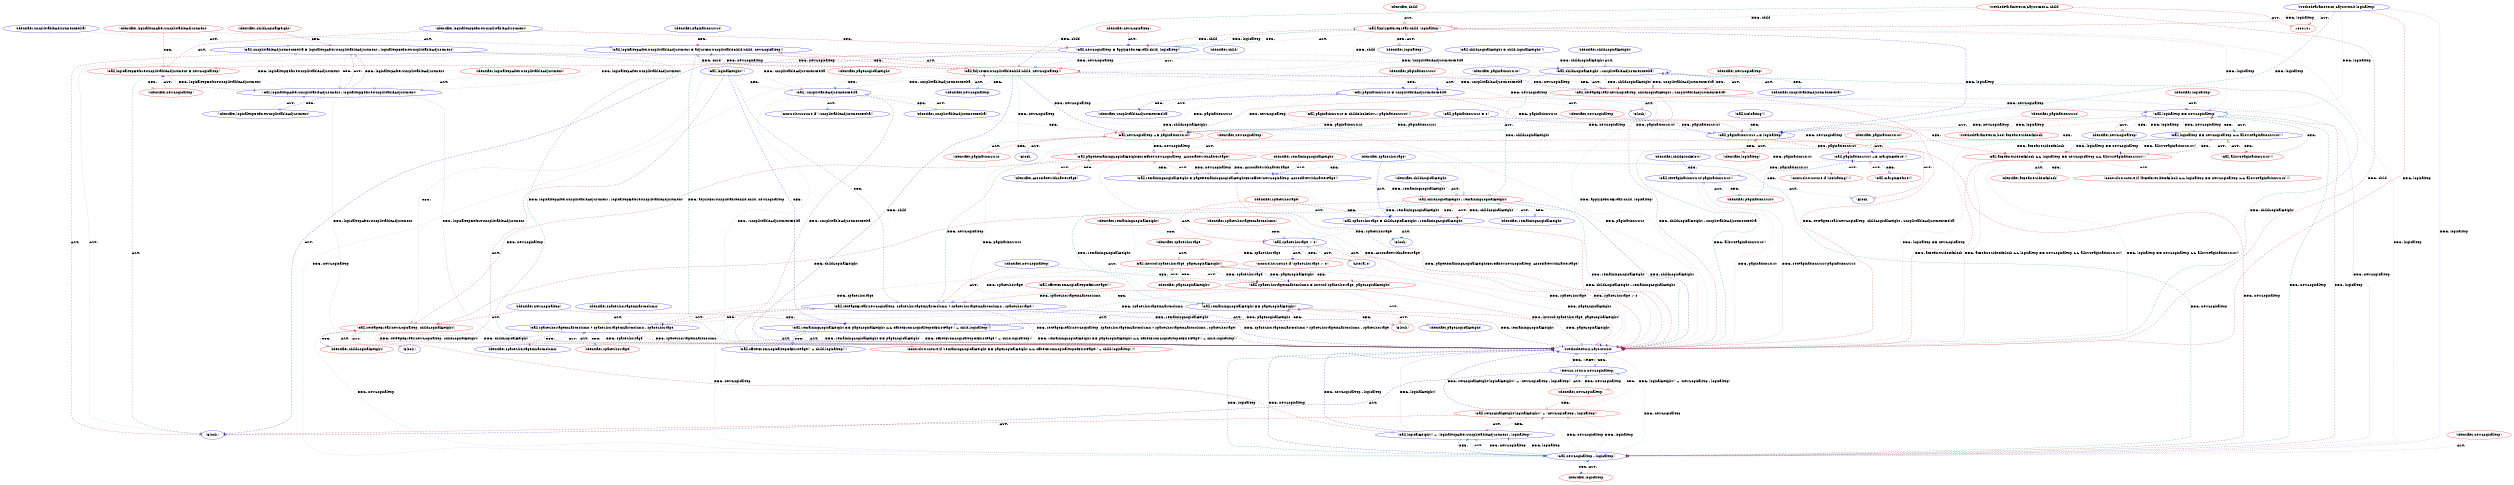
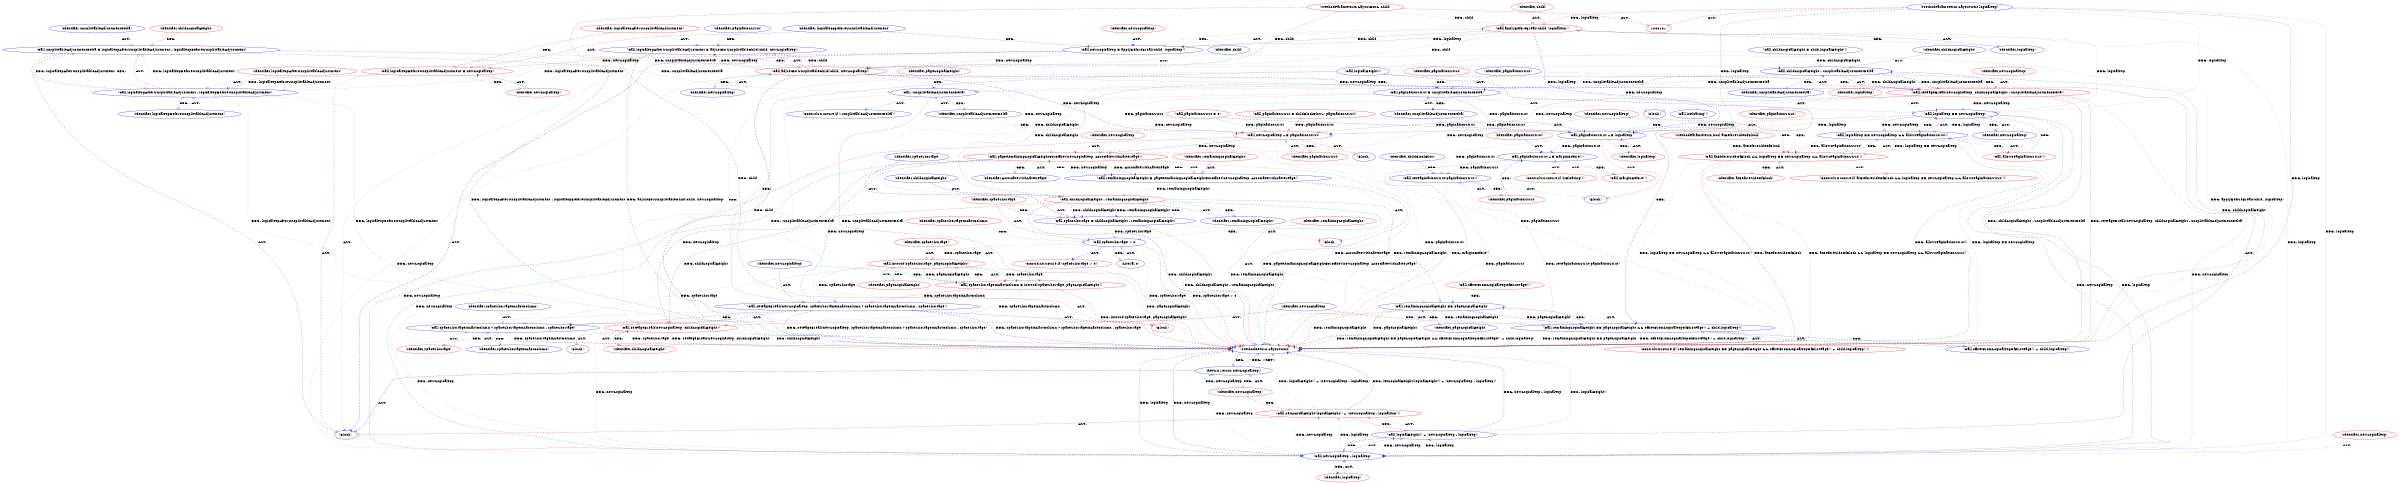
node "(Call,paginationStrut = 0)": color blue -> red
edge "(Call,paginationStrut += marginBefore())" -> "(MethodReturn,LayoutUnit)": added, label "DDG: marginBefore()"
node "(Call,logicalHeight() + (logicalTopAfterUnsplittableAdjustment - logicalTop))": label "(Call,logicalHeight() + (logicalTopAfterUnsplittableAdjustment - logicalTop))" -> "(Call,logicalHeight() + (newLogicalTop - logicalTop))"
